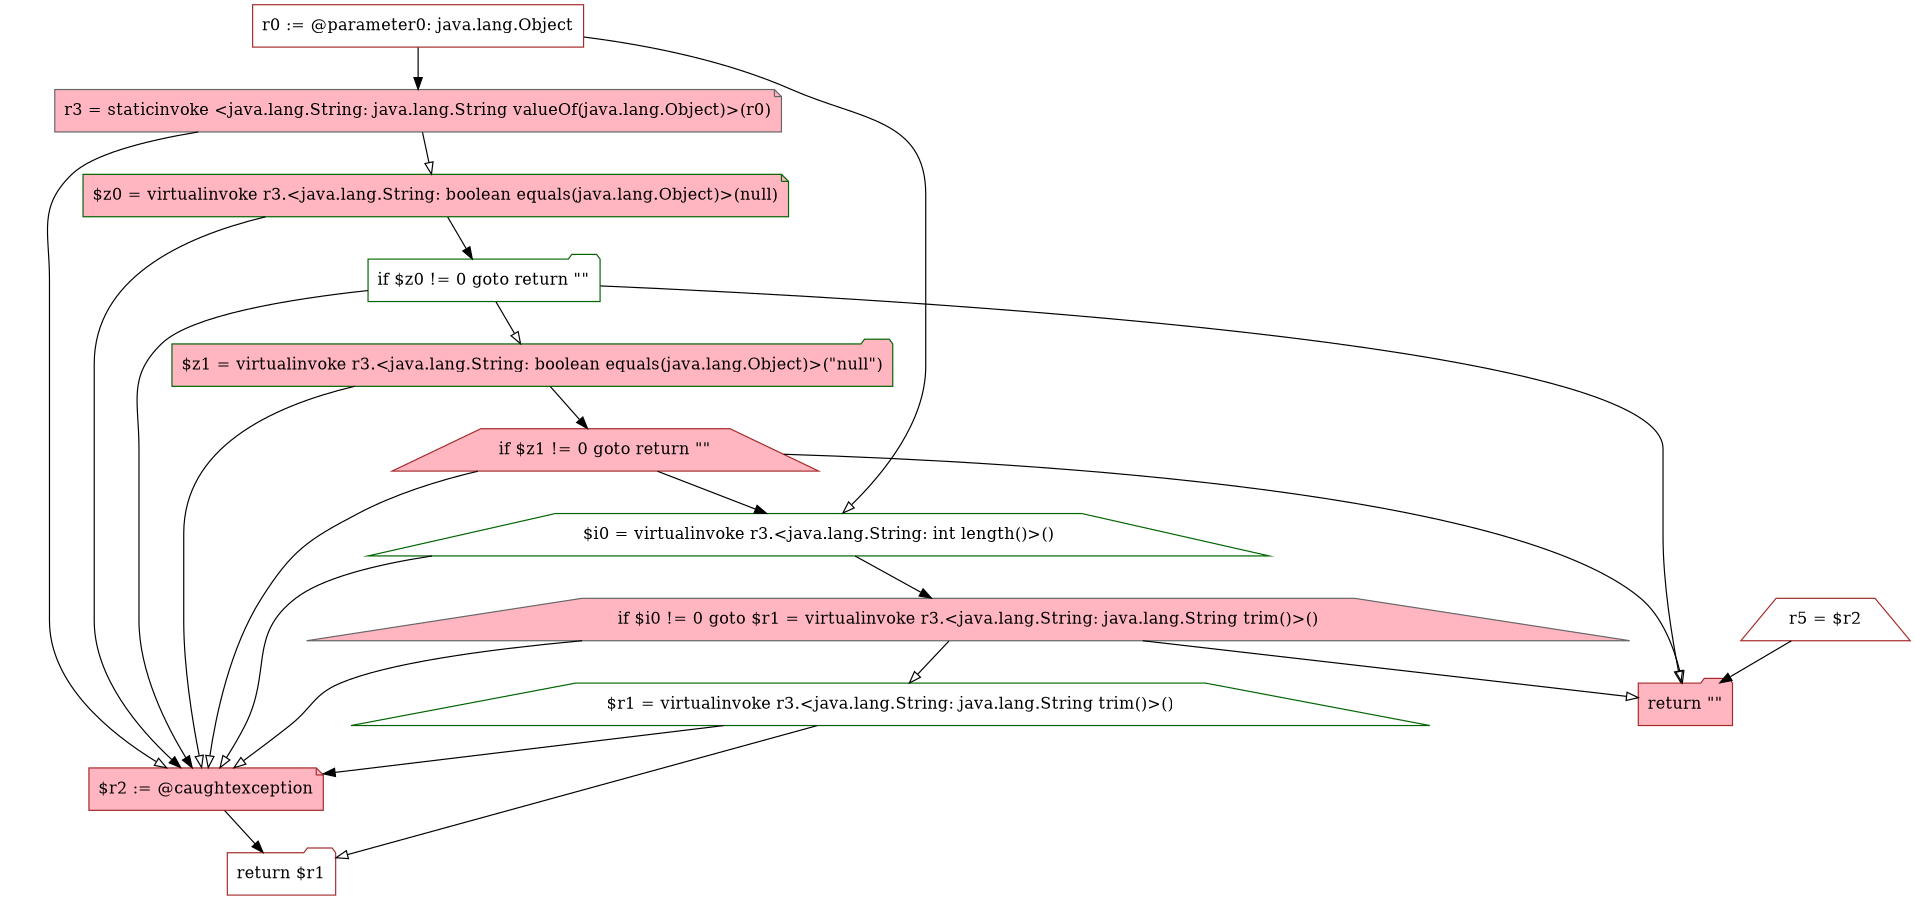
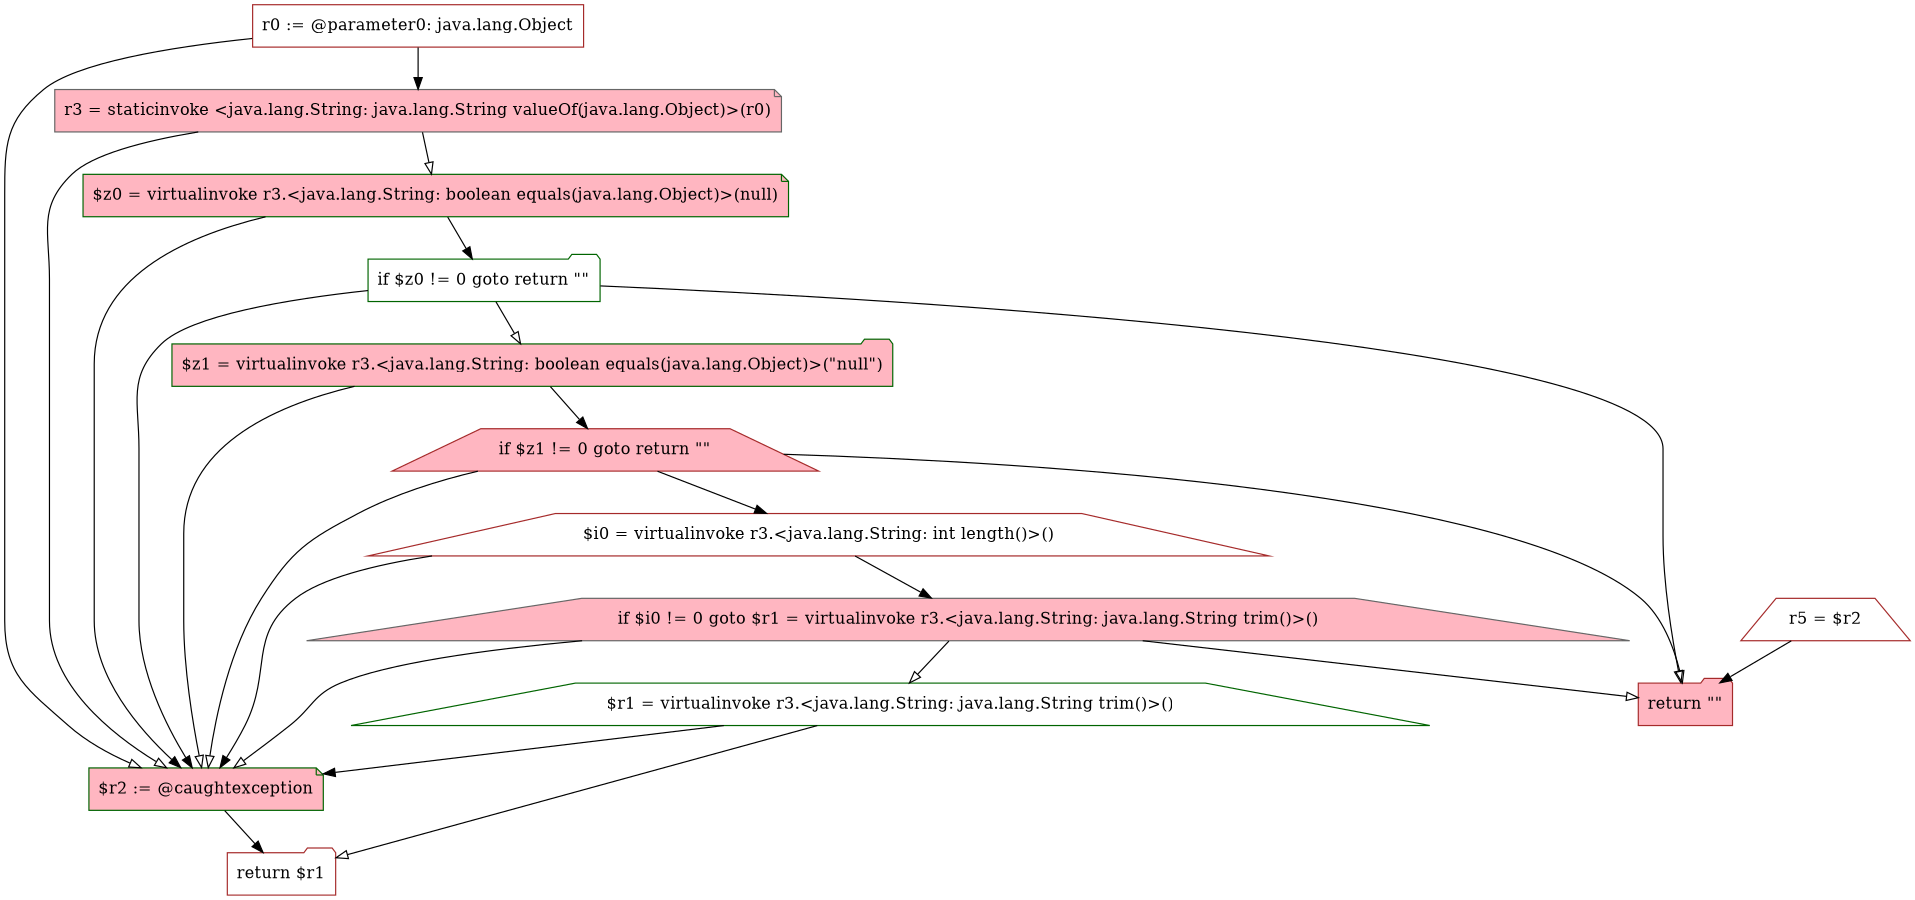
edge "r0 := @parameter0: java.lang.Object" -> "$i0 = virtualinvoke r3.<java.lang.String: int length()>()": now "r0 := @parameter0: java.lang.Object" -> "$r2 := @caughtexception"
node "$i0 = virtualinvoke r3.<java.lang.String: int length()>()": color darkgreen -> brown
edge "$i0 = virtualinvoke r3.<java.lang.String: int length()>()" -> "$r2 := @caughtexception": arrowhead onormal -> normal
node "$r2 := @caughtexception": color brown -> darkgreen
